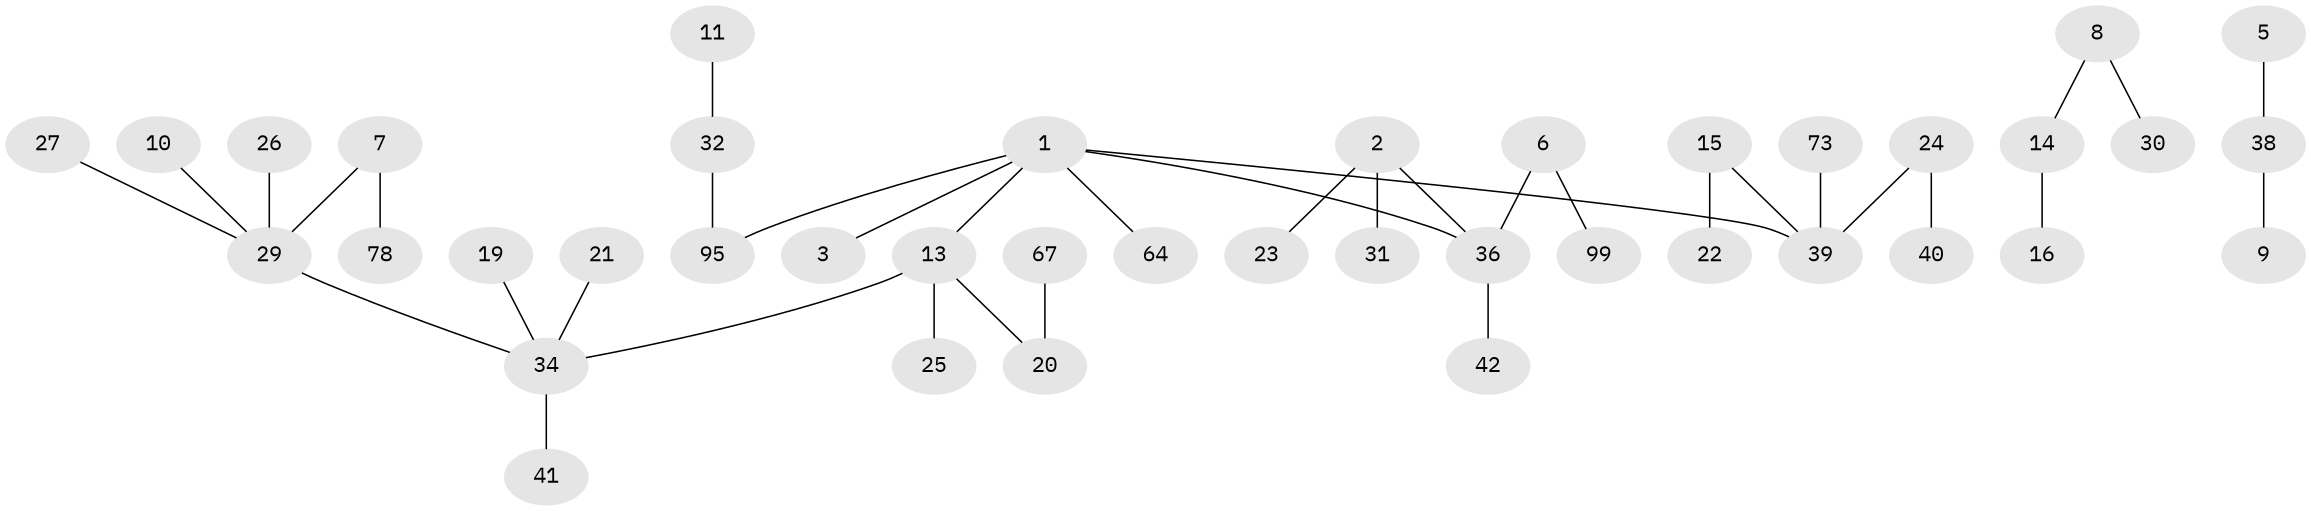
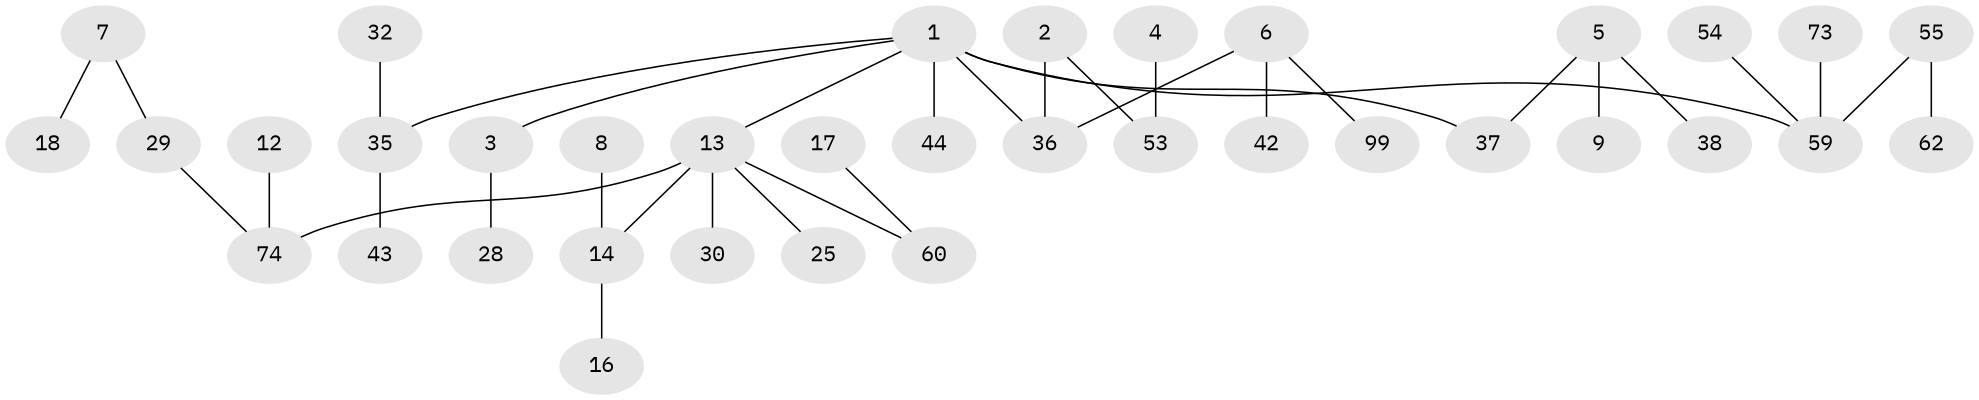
node "11": removed
node "4": added
edge "8" -- "30": now "13" -- "30"
node "27": removed
node "10": removed
node "26": removed
node "37": added
node "15": label "15" -> "55"
node "24": label "24" -> "54"
edge "13" -- "14": added
edge "38" -- "9": now "5" -- "9"
node "78": label "78" -> "18"
node "43": added
node "19": label "19" -> "12"
node "28": added
node "21": removed
node "95": label "95" -> "35"
node "67": label "67" -> "17"
node "64": label "64" -> "44"
node "23": label "23" -> "53"
node "31": removed
node "22": label "22" -> "62"
node "39": label "39" -> "59"
node "40": removed
edge "36" -- "42": now "6" -- "42"
node "34": label "34" -> "74"
node "20": label "20" -> "60"
node "41": removed
